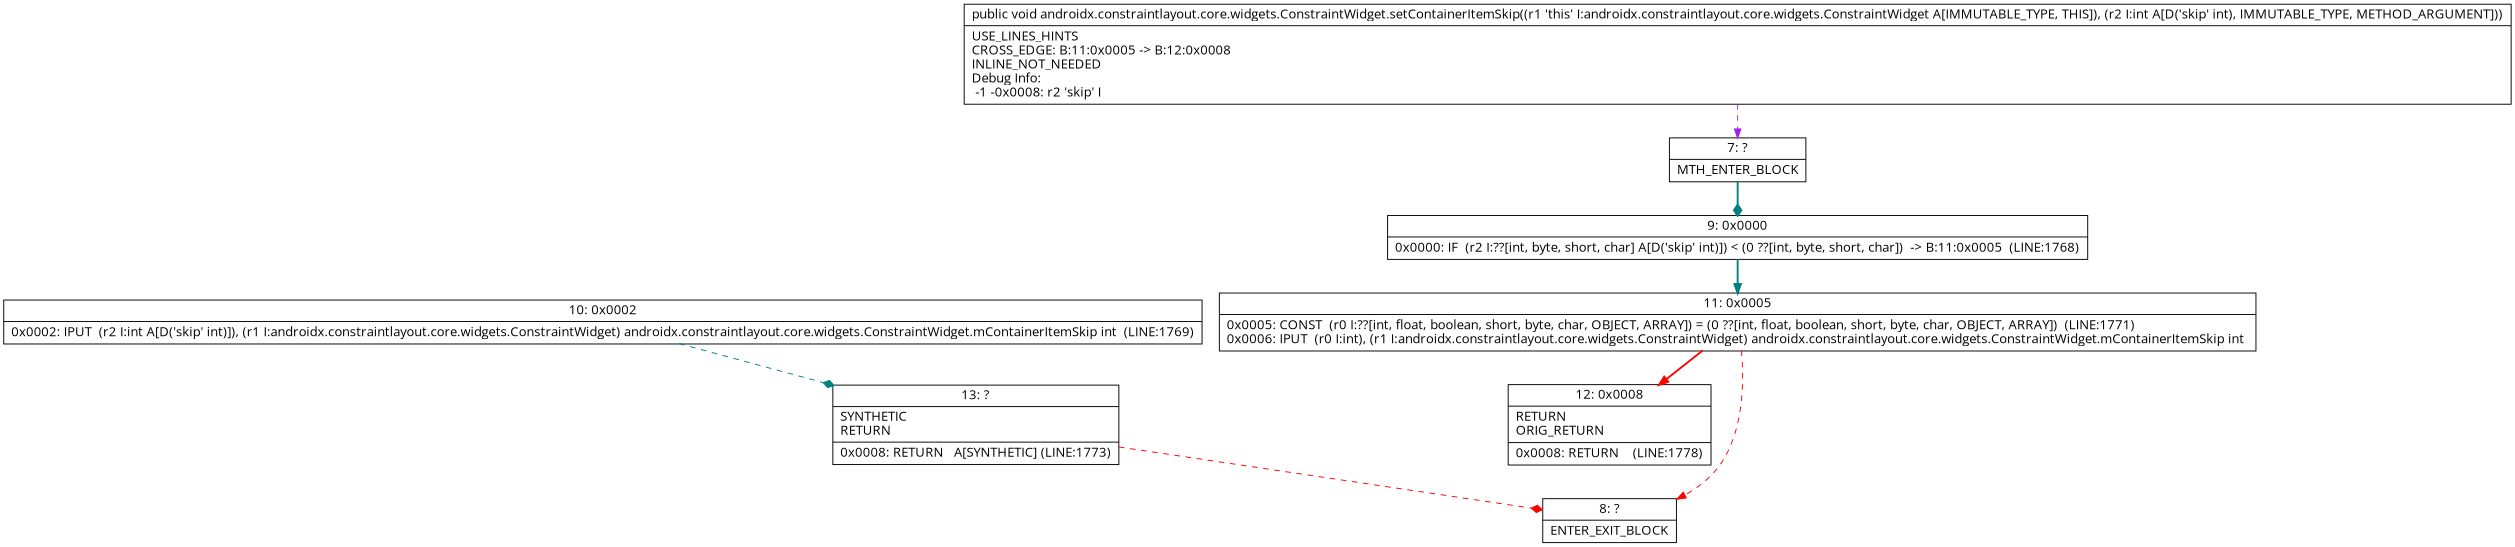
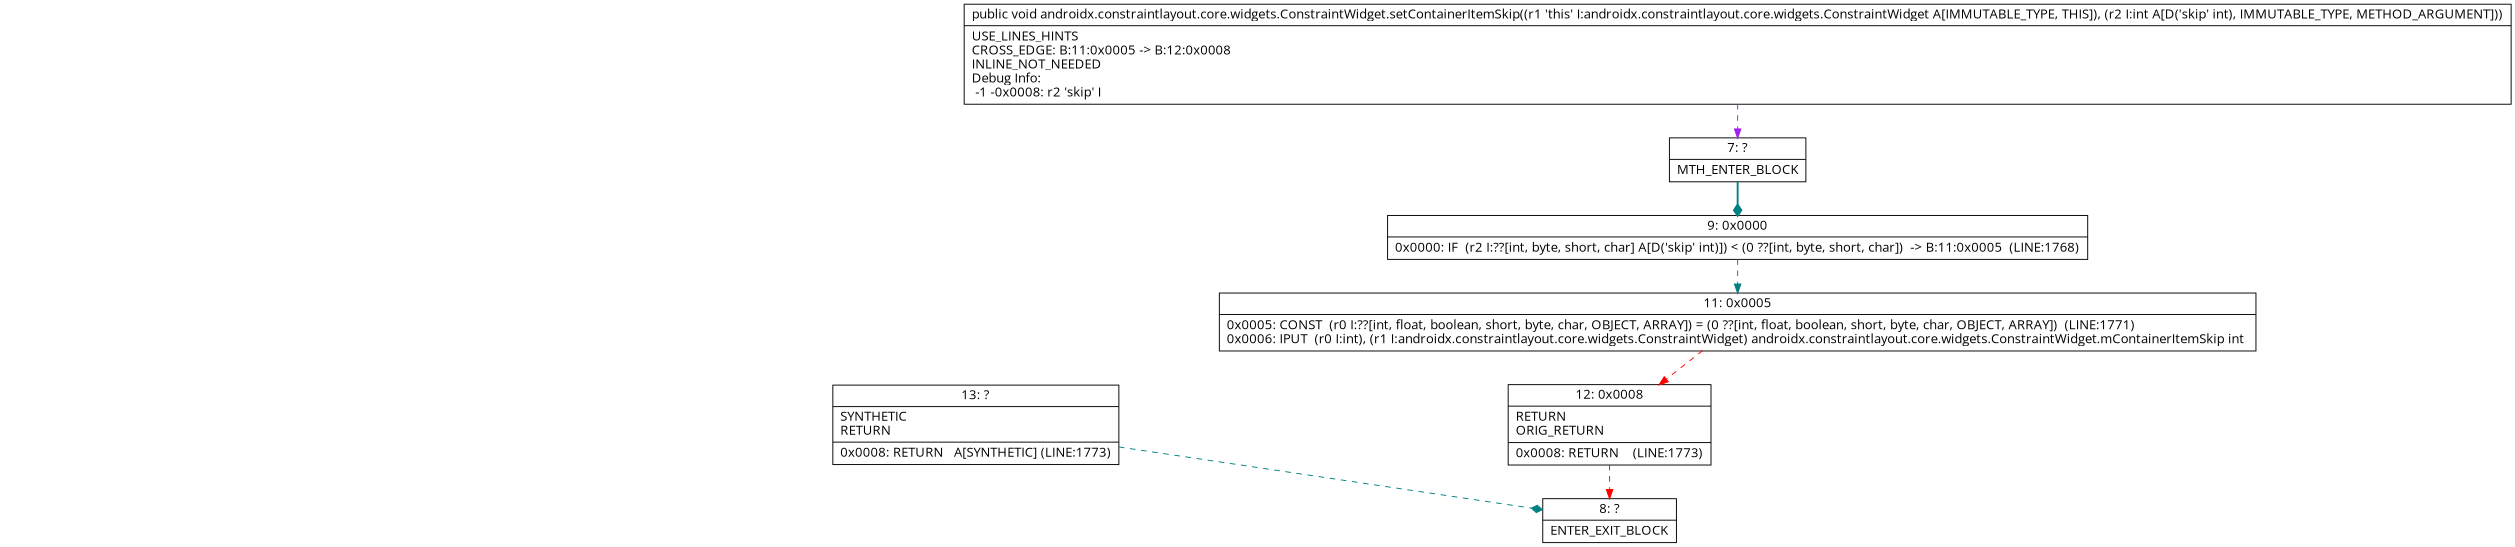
edge "9: 0x0000" -> "11: 0x0005": style bold -> dashed
node "10: 0x0002": removed
edge "11: 0x0005" -> "12: 0x0008": style bold -> dashed
edge "11: 0x0005" -> "8: ?": now "12: 0x0008" -> "8: ?"
node "12: 0x0008": text "0x0008: RETURN    (LINE:1778)" -> "0x0008: RETURN    (LINE:1773)"
edge "13: ?" -> "8: ?": color red -> teal
